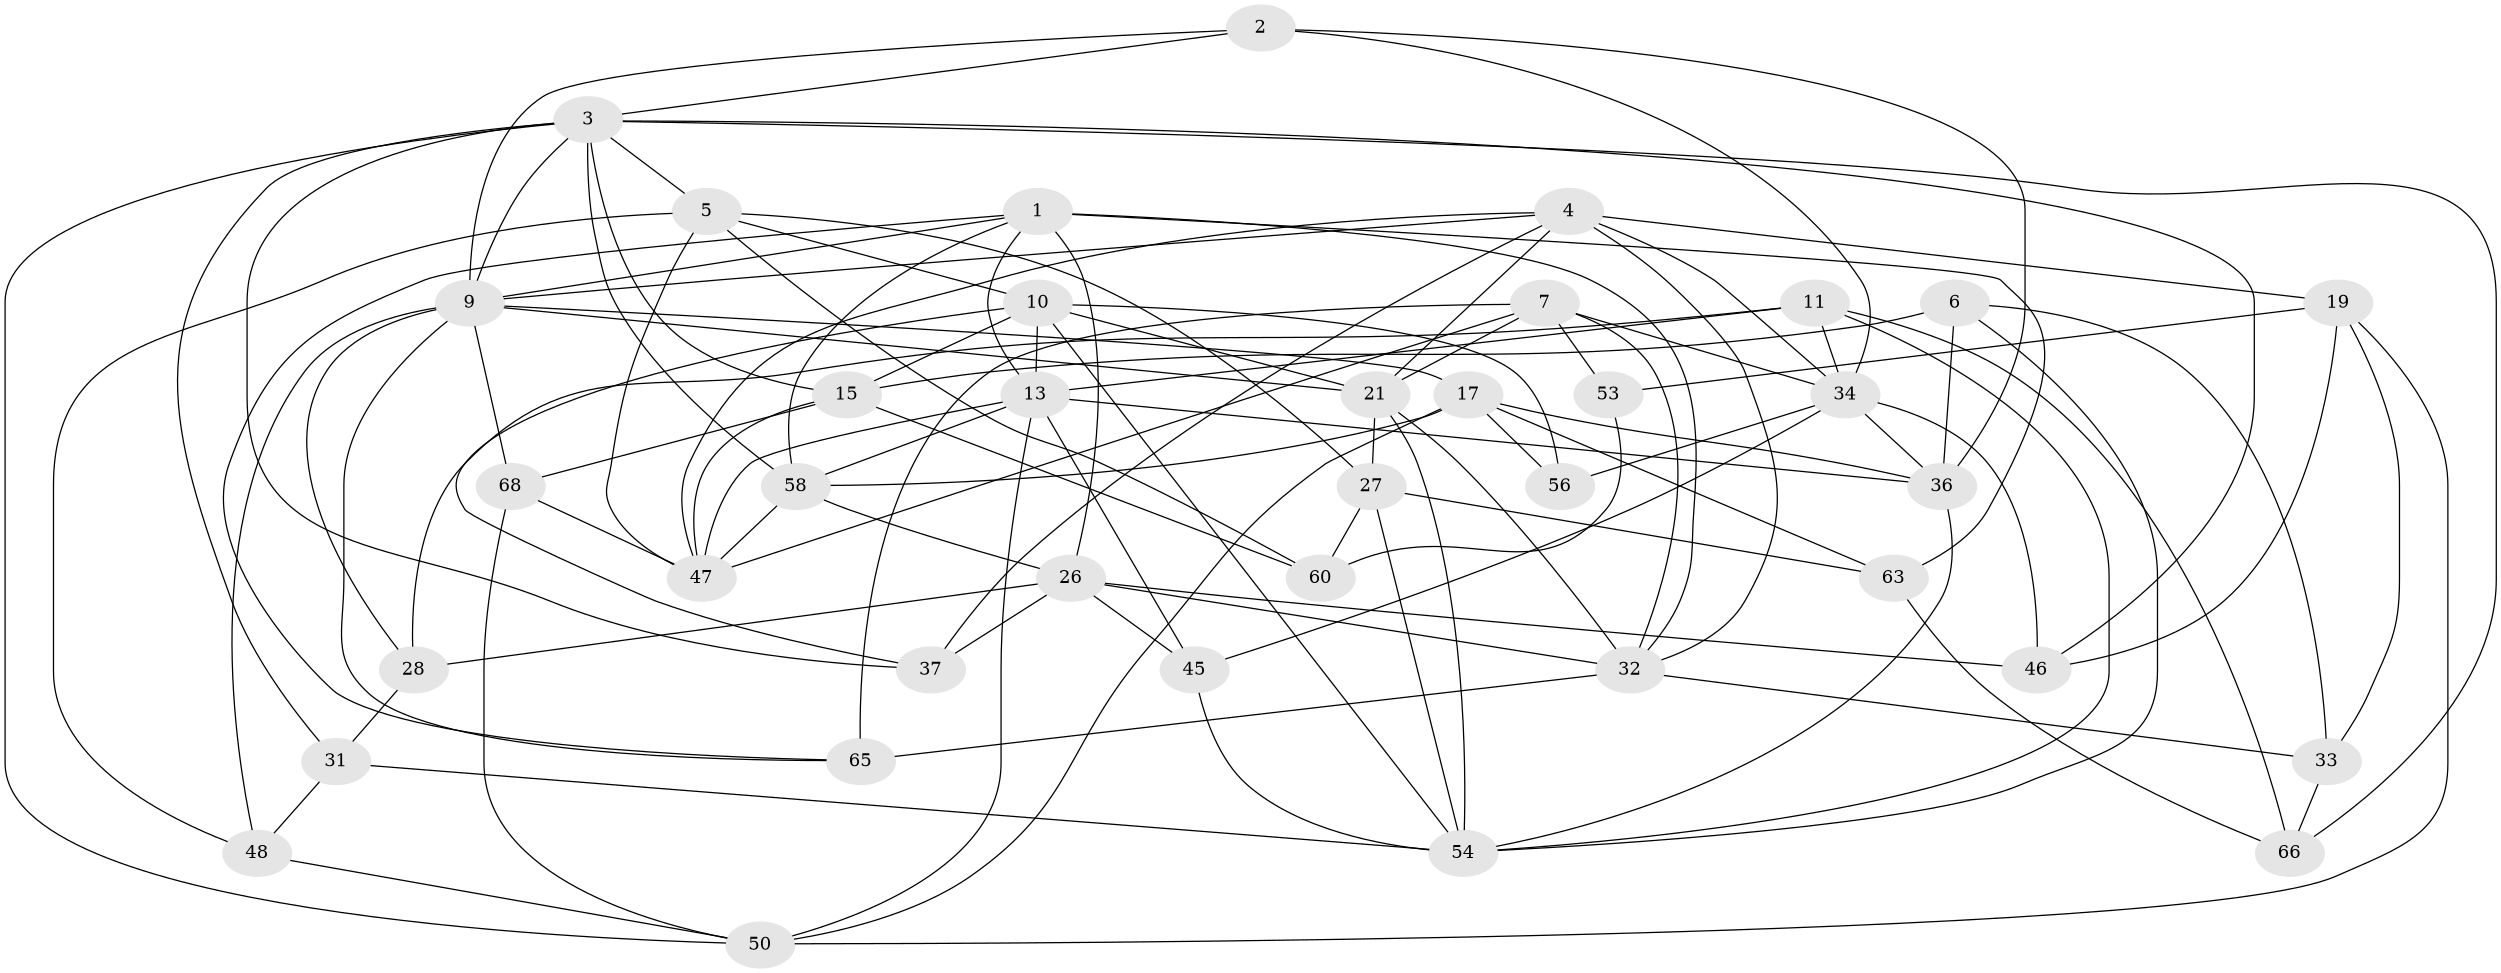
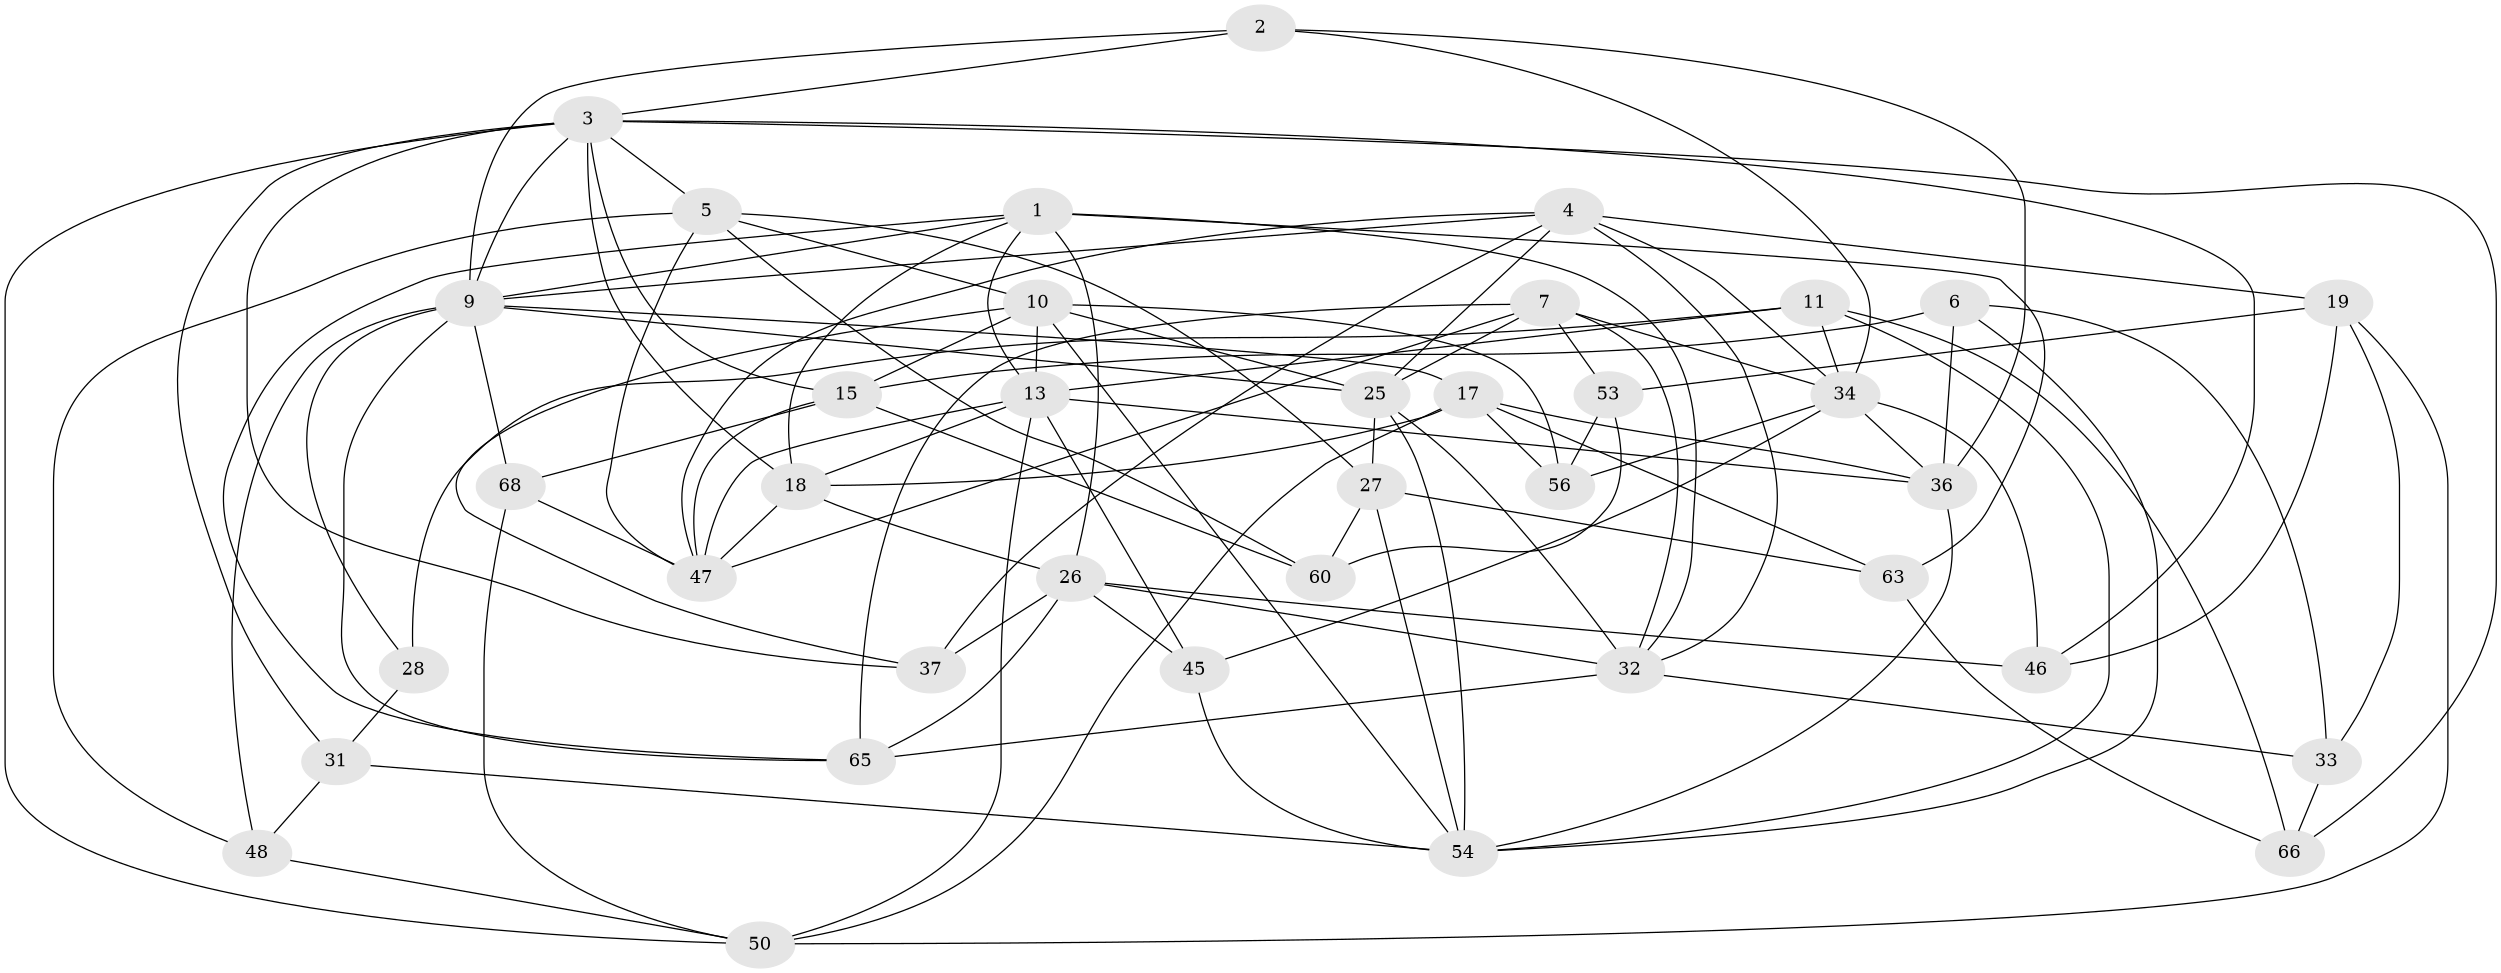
node "21": label "21" -> "25"
edge "53" -- "56": added
node "58": label "58" -> "18"
edge "26" -- "28": now "26" -- "65"
